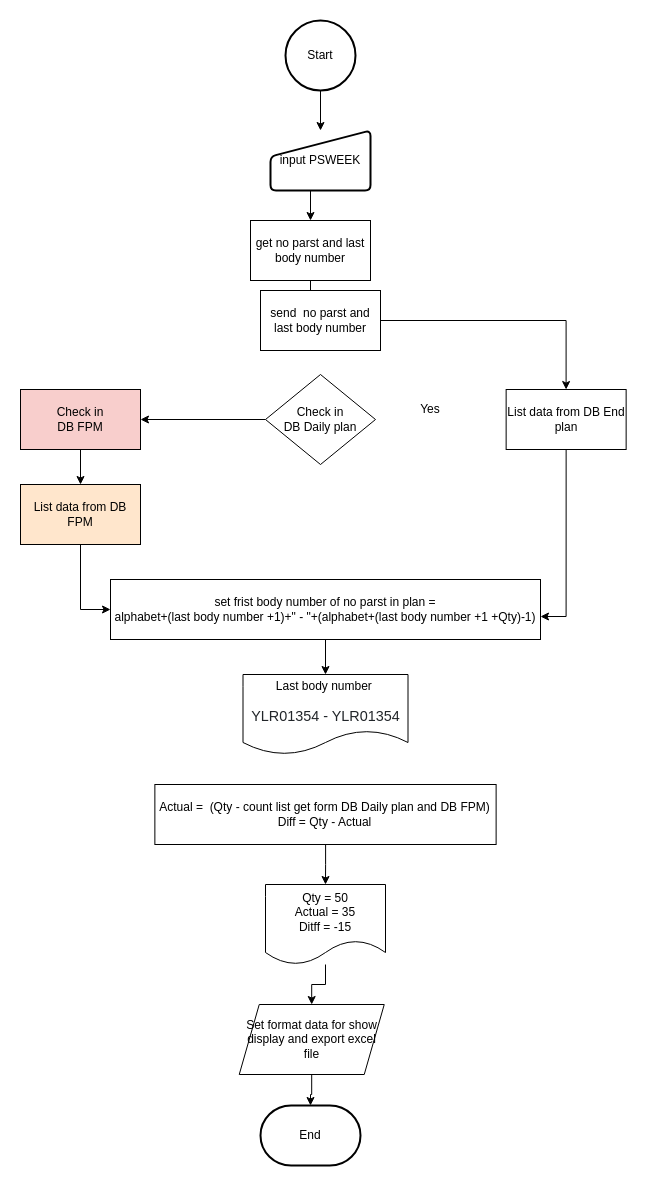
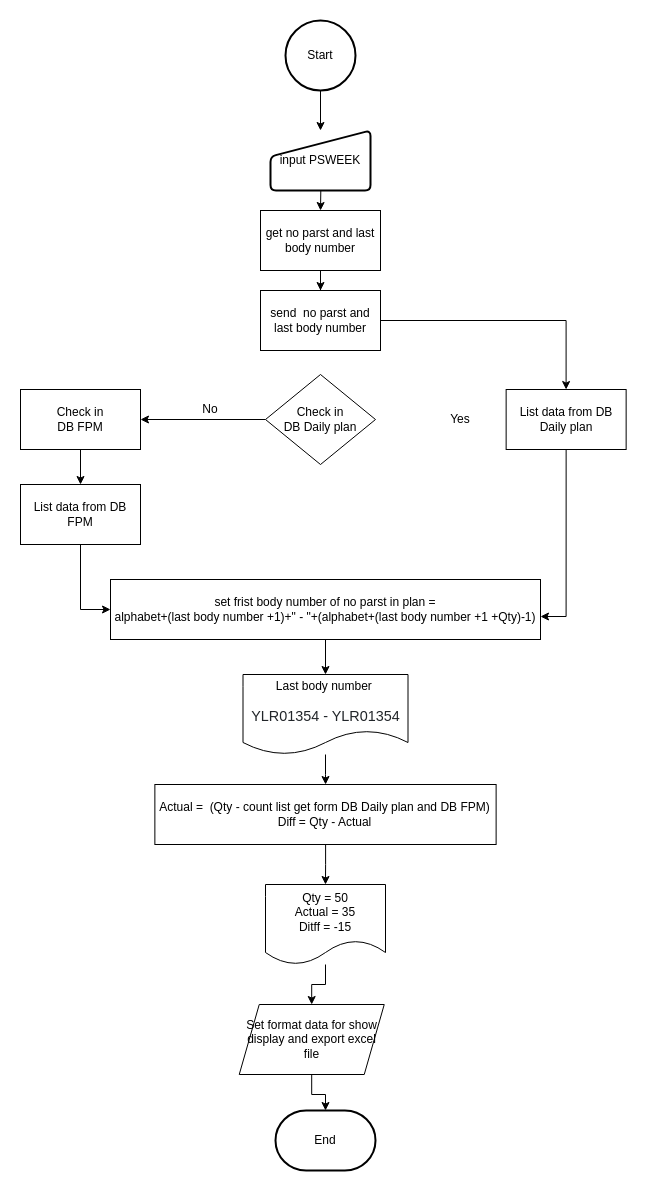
node "get no parst and last body number": moved (311, 251) -> (321, 241)
node "No": added
node "Yes": moved (431, 410) -> (461, 420)
node "Check in DB FPM": fillcolor #f8cecc -> #ffffff
node "List data from DB End plan": label "List data from DB End plan" -> "List data from DB Daily plan"
node "List data from DB FPM": fillcolor #ffe6cc -> #ffffff
edge "Last body number YLR01354 - YLR01354" -> "Actual = (Qty - count list get form DB Daily plan and DB FPM) Diff = Qty - Actual": added
node "End": moved (311, 1136) -> (326, 1141)
